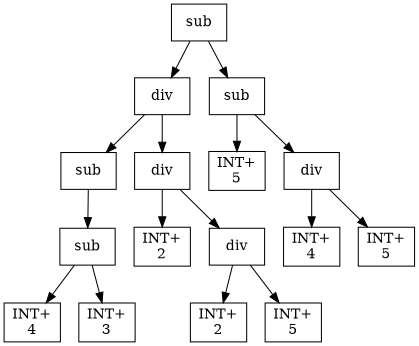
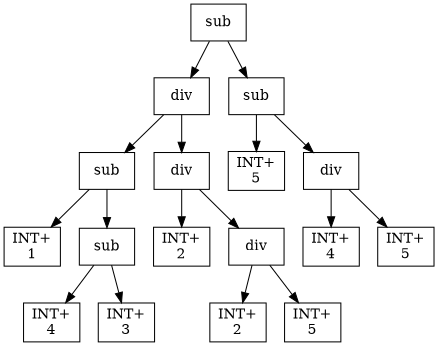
node "INT+ 1": added
